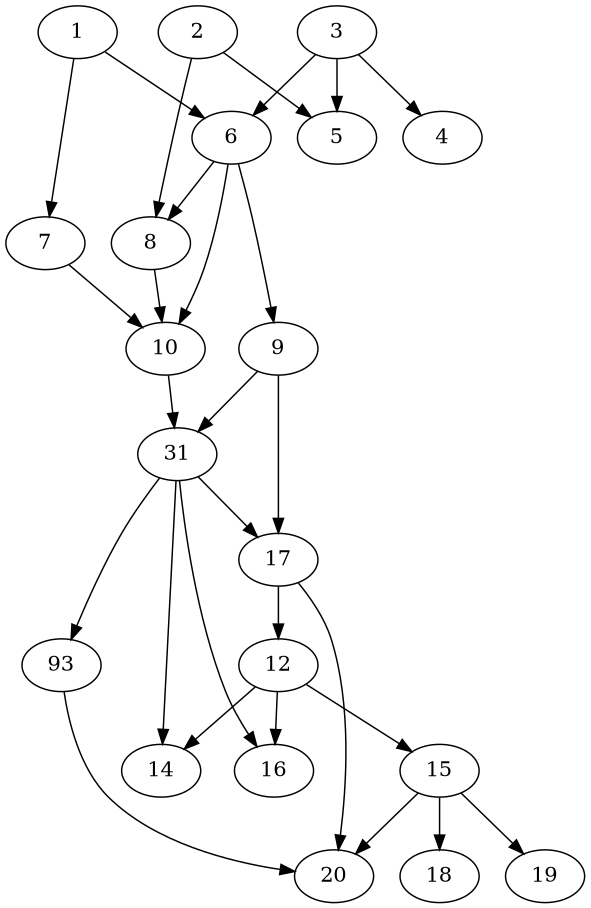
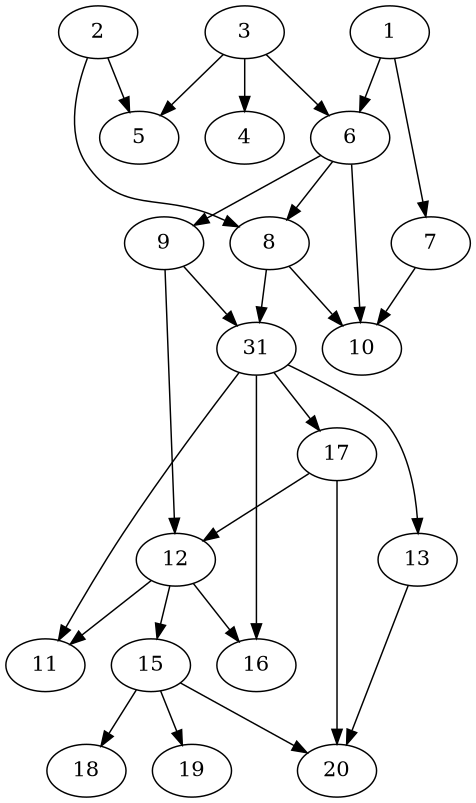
edge "10" -> "31": now "8" -> "31"
edge "9" -> "17": now "9" -> "12"
node "93": label "93" -> "13"
node "14": label "14" -> "11"
